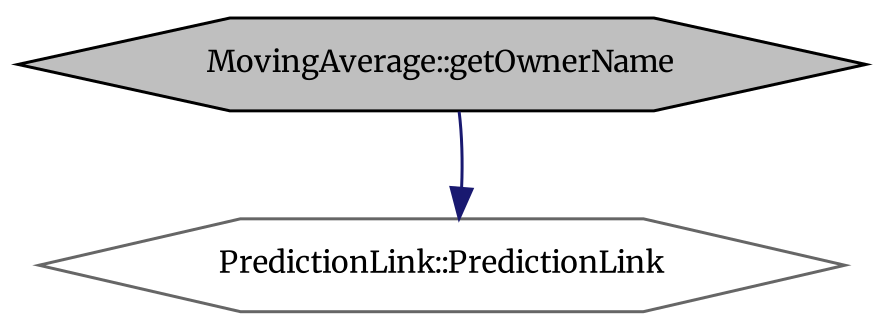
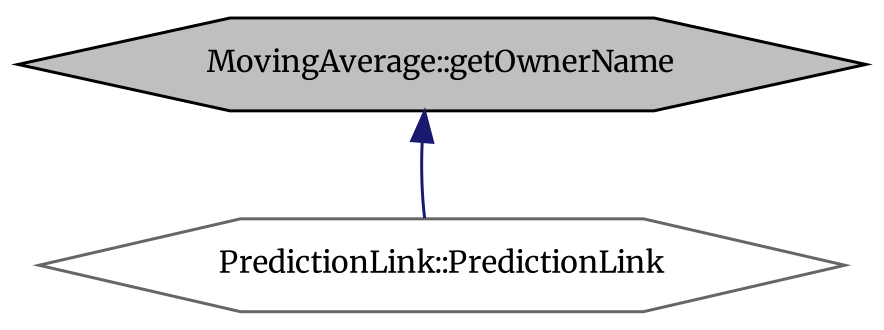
edge "MovingAverage::getOwnerName" -> "PredictionLink::PredictionLink": reversed
